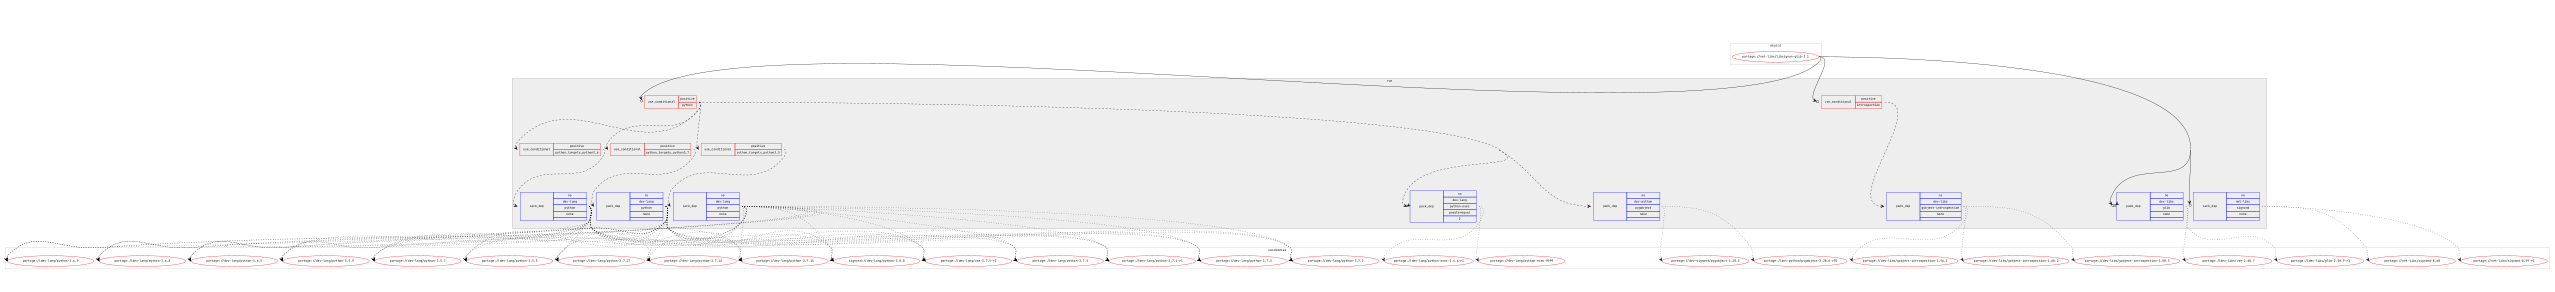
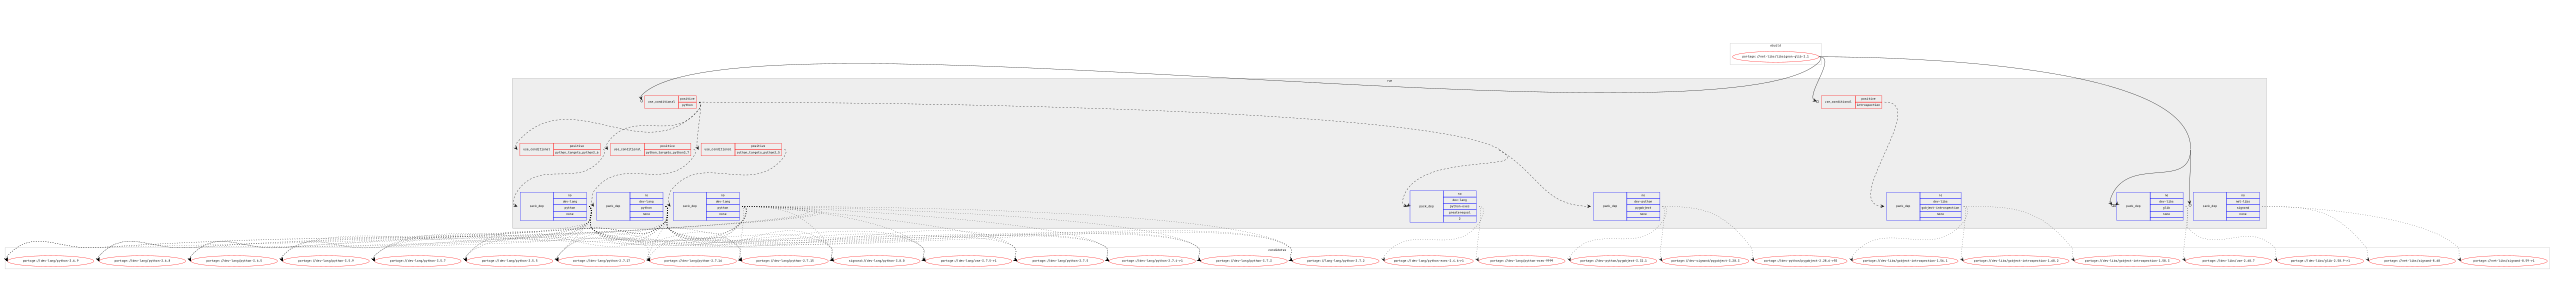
node "portage://dev-lang/python-3.7.2": label "portage://dev-lang/python-3.7.2" -> "portage://lang-lang/python-3.7.2"
node "portage://dev-python/pygobject-3.32.1": added
